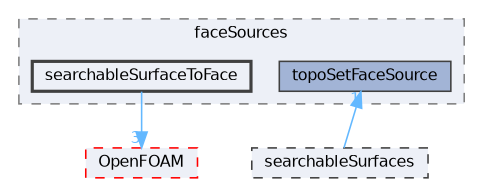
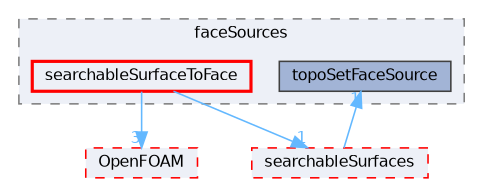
node "searchableSurfaceToFace": color grey25 -> red
edge "searchableSurfaceToFace" -> "searchableSurfaces": added
node "searchableSurfaces": color grey25 -> red
